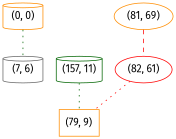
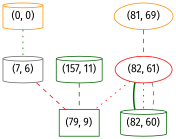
edge "(7, 6)" -- "(79, 9)": added
edge "(157, 11)" -- "(79, 9)": style dotted -> dashed
node "(79, 9)": color darkorange -> darkgreen
node "(82, 60)": added
